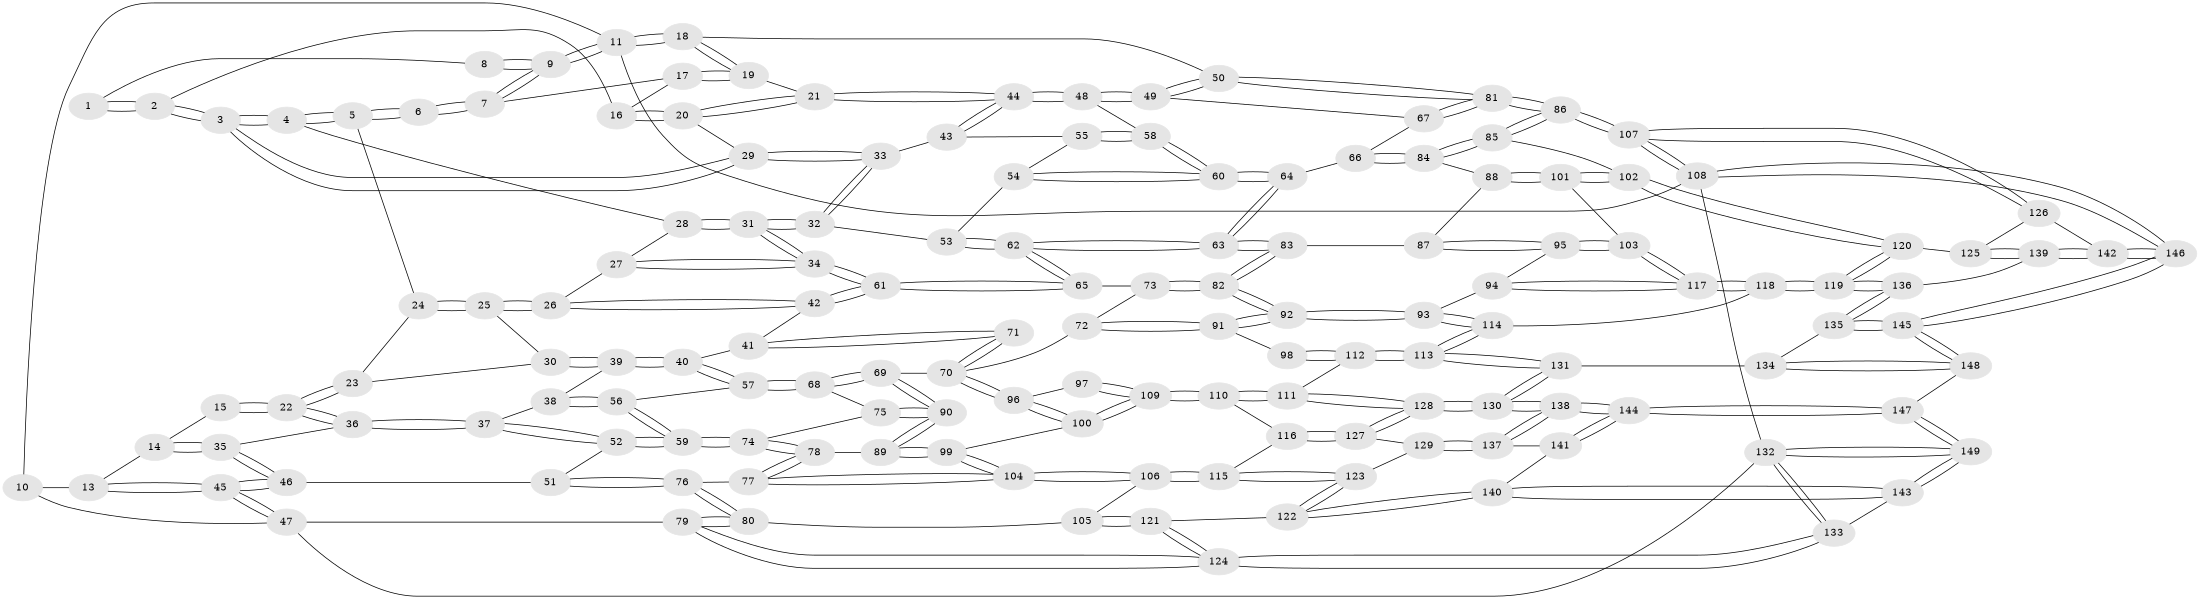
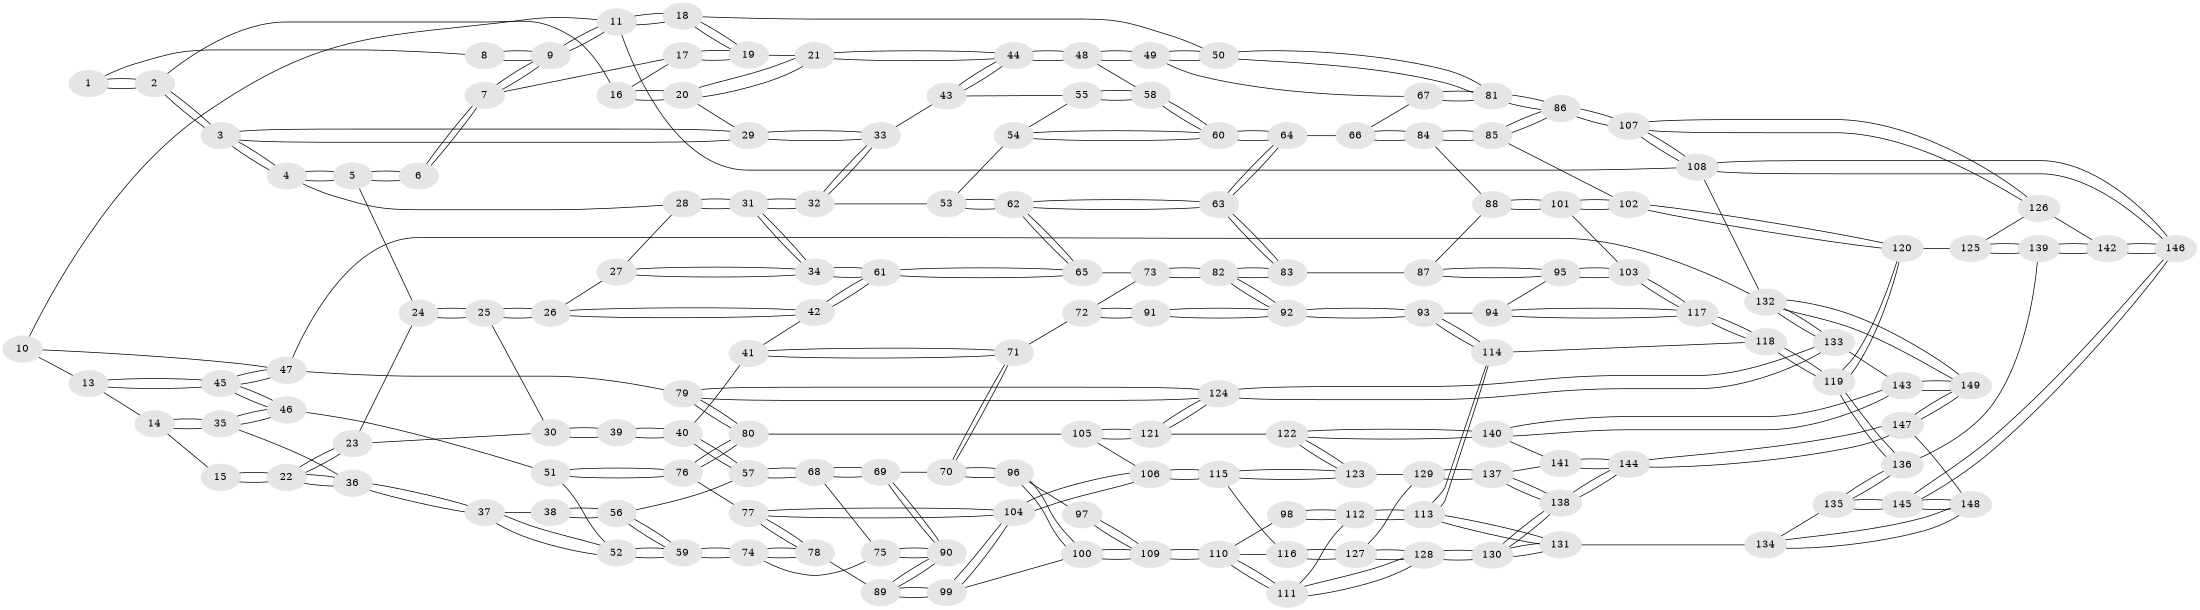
edge "91" -- "98": now "110" -- "98"
edge "72" -- "70": now "72" -- "71"
edge "39" -- "38": removed
